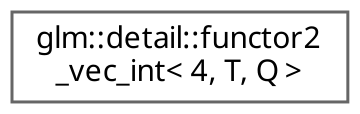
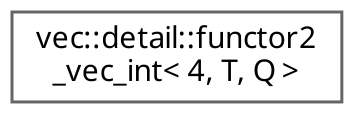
node "glm::detail::functor2 _vec_int< 4, T, Q >": label "glm::detail::functor2 _vec_int< 4, T, Q >" -> "vec::detail::functor2 _vec_int< 4, T, Q >"
